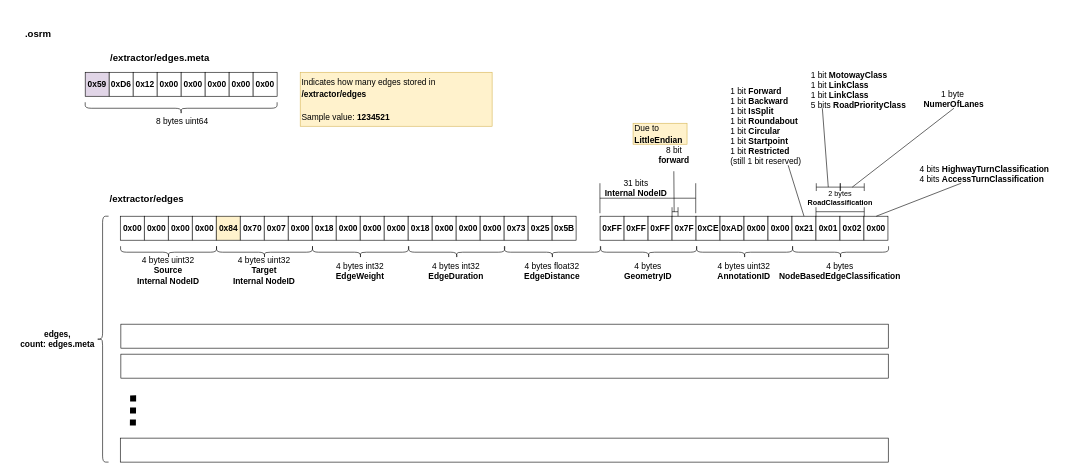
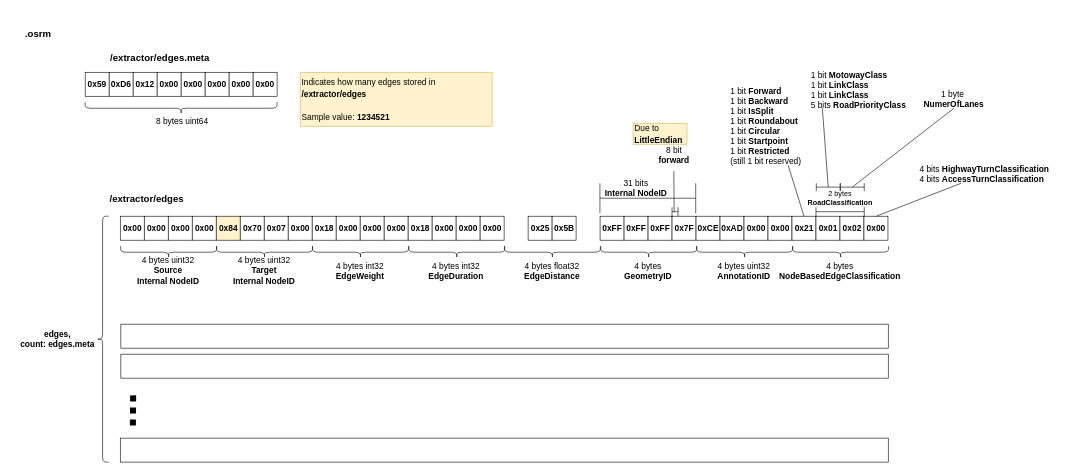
node "0x59": fillcolor #e1d5e7 -> #ffffff
node "0x73": removed
